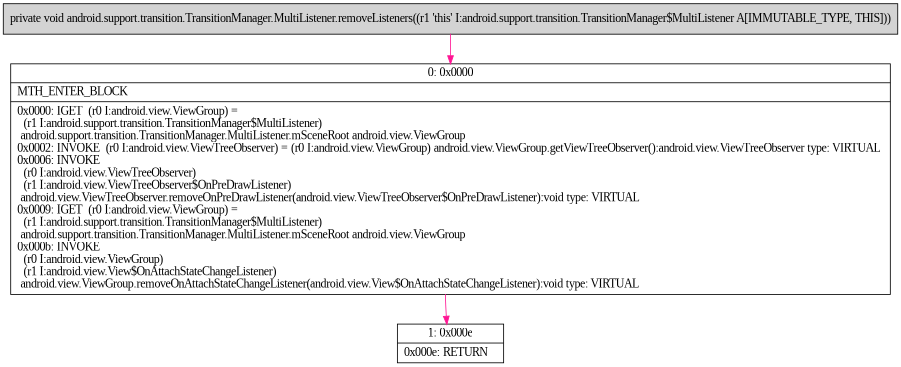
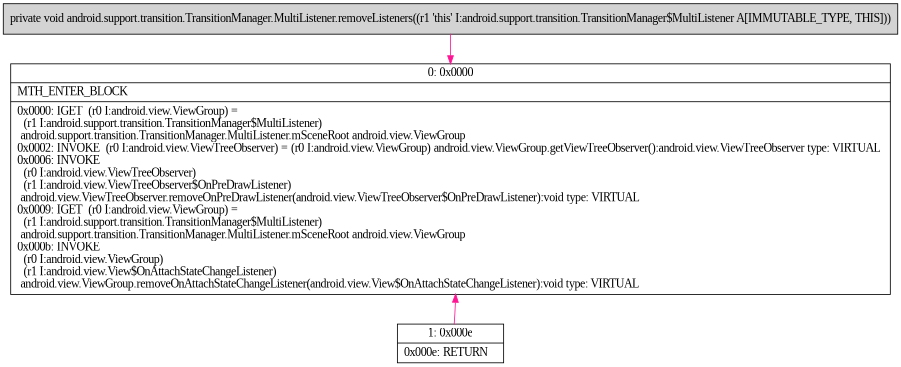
edge "0: 0x0000" -> "1: 0x000e": reversed
